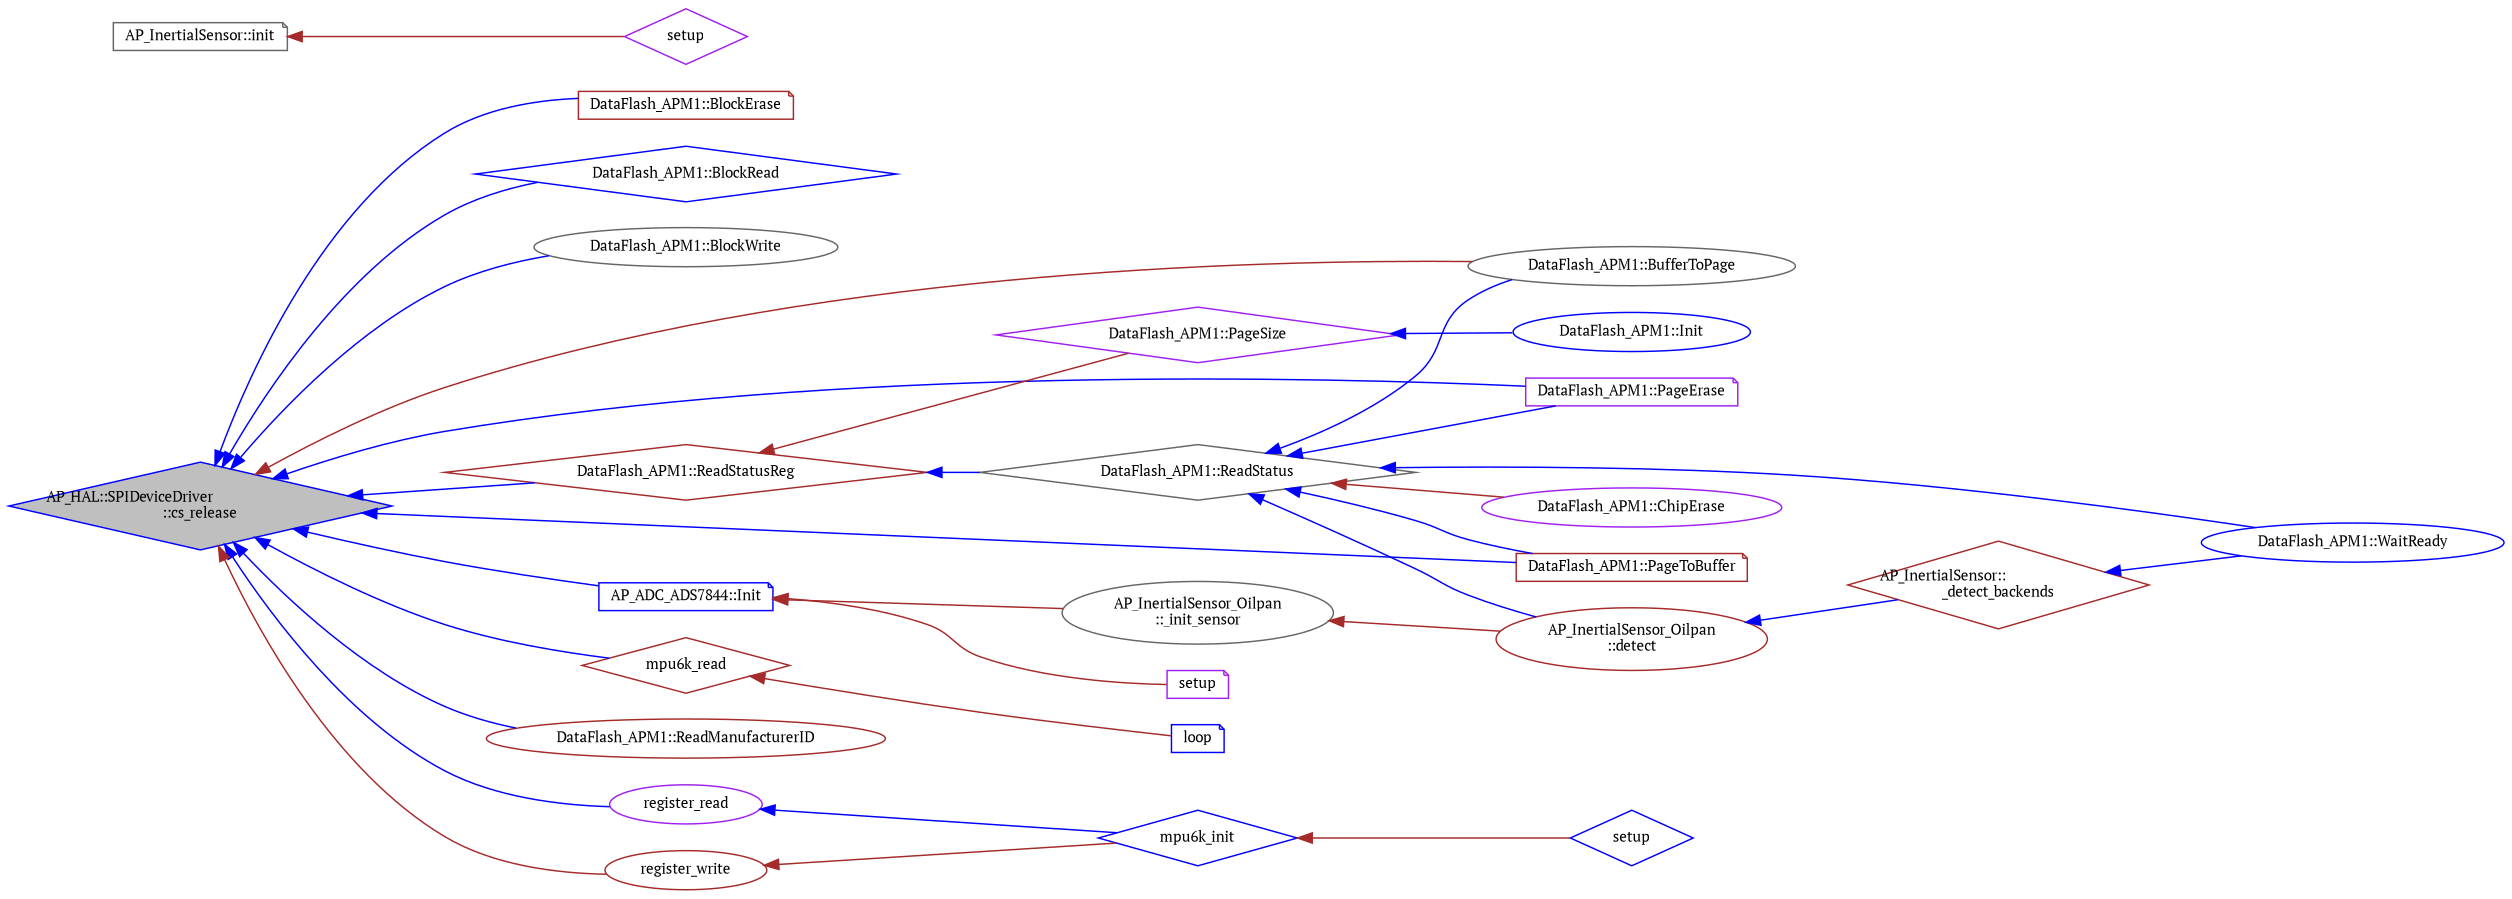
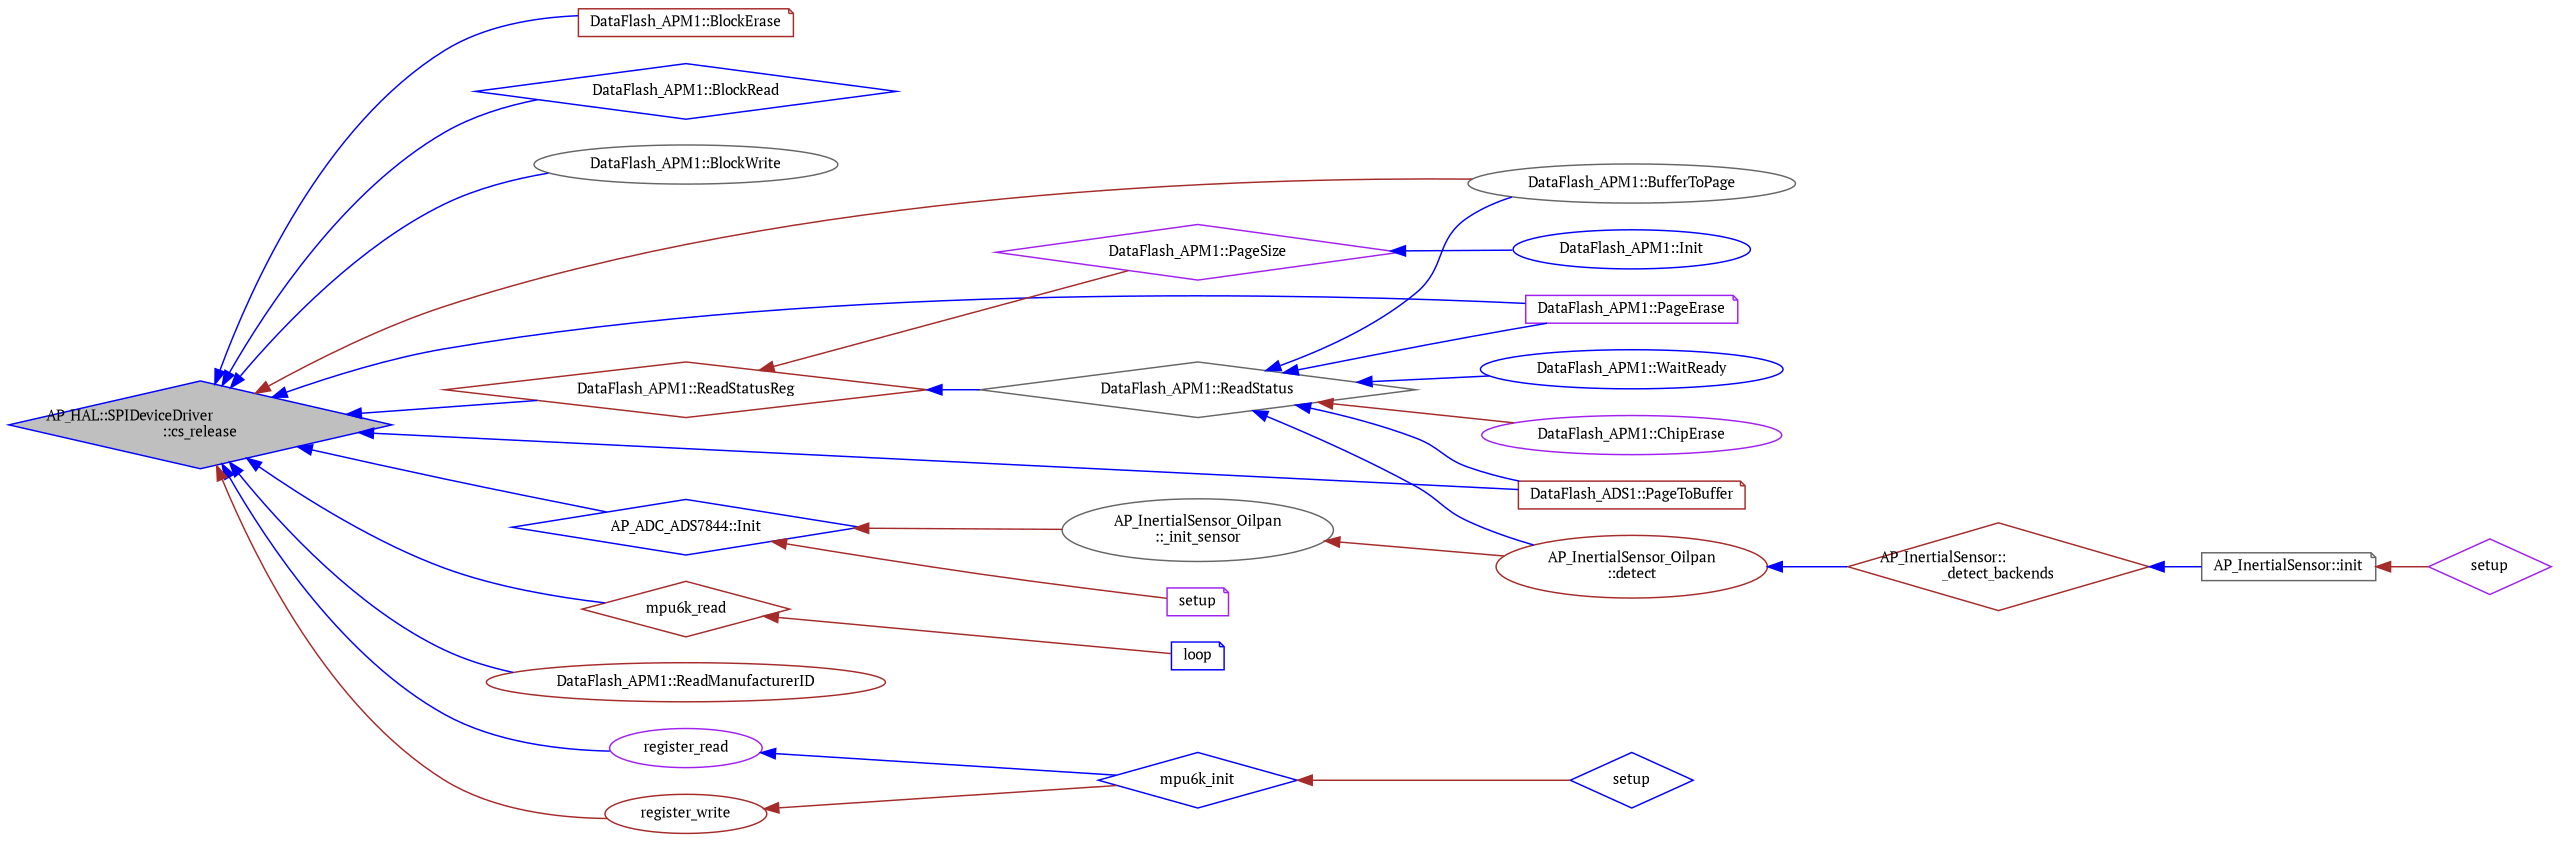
edge "DataFlash_APM1::WaitReady" -> "AP_InertialSensor:: _detect_backends": now "AP_InertialSensor::init" -> "AP_InertialSensor:: _detect_backends"
node "DataFlash_APM1::PageToBuffer": label "DataFlash_APM1::PageToBuffer" -> "DataFlash_ADS1::PageToBuffer"
node "AP_ADC_ADS7844::Init": shape note -> diamond
